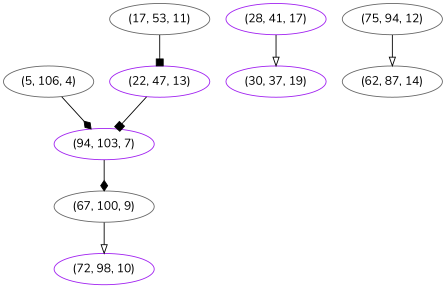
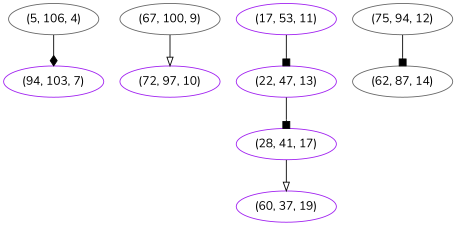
node "(17, 53, 11)": color gray40 -> purple
edge "(75, 94, 12)" -> "(62, 87, 14)": arrowhead onormal -> box
node "(30, 37, 19)": label "(30, 37, 19)" -> "(60, 37, 19)"
edge "(22, 47, 13)" -> "(94, 103, 7)": now "(22, 47, 13)" -> "(28, 41, 17)"
edge "(94, 103, 7)" -> "(67, 100, 9)": removed
node "(72, 98, 10)": label "(72, 98, 10)" -> "(72, 97, 10)"
